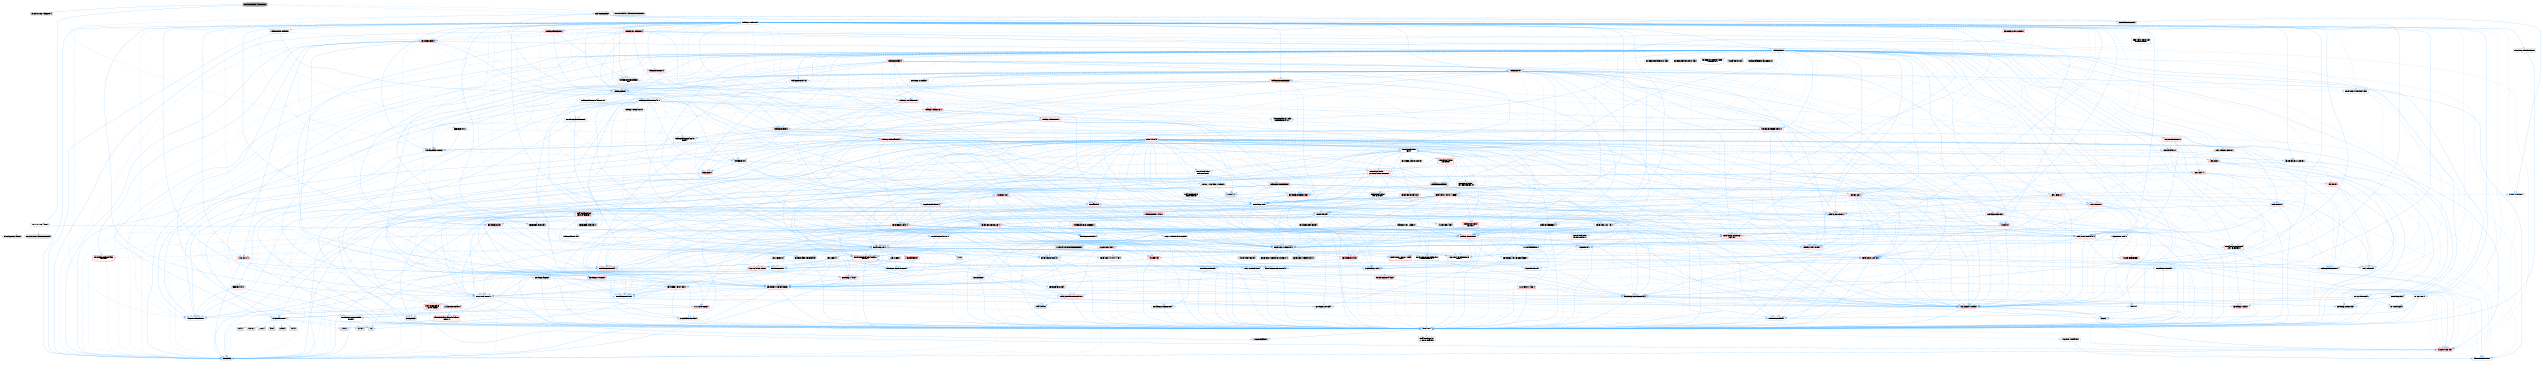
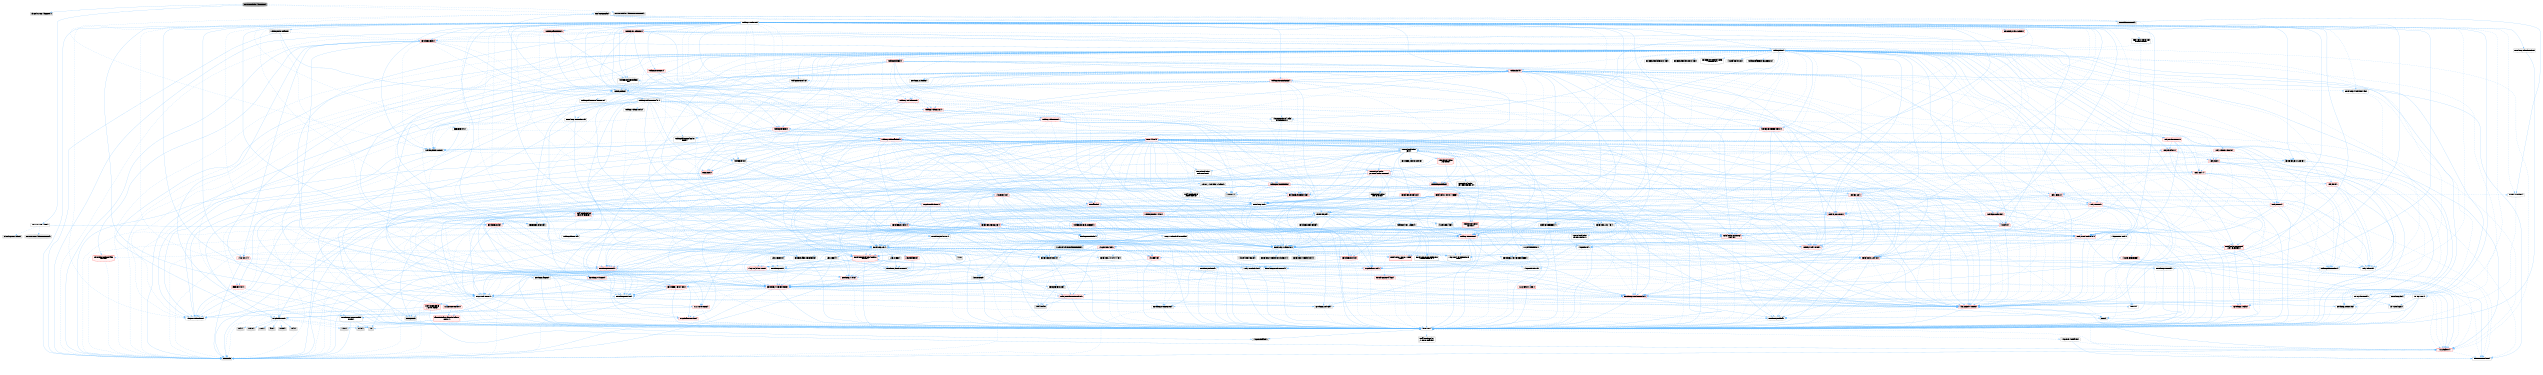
node "Containers/ElementType.h": label "Containers/ElementType.h" -> "Containers/VersePathFwd.h"
node "Misc/TransactionallySafe UObjectBaseUtility.h": label "Misc/TransactionallySafe UObjectBaseUtility.h" -> "Misc/TransactionallySafe CriticalSection.h"
node "Trace/Detail/Channel.inl": removed
node "HAL/EnumAsByte.h": label "HAL/EnumAsByte.h" -> "HAL/Platform.h"
